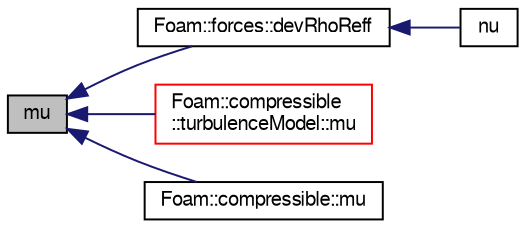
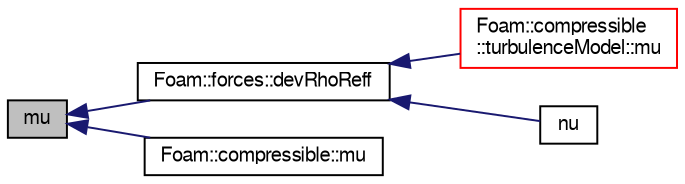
edge "Foam::compressible ::turbulenceModel::mu" -> "mu": now "Foam::compressible ::turbulenceModel::mu" -> "Foam::forces::devRhoReff"
